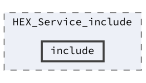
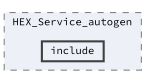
cluster "HEX_Service_include": label "HEX_Service_include" -> "HEX_Service_autogen"
